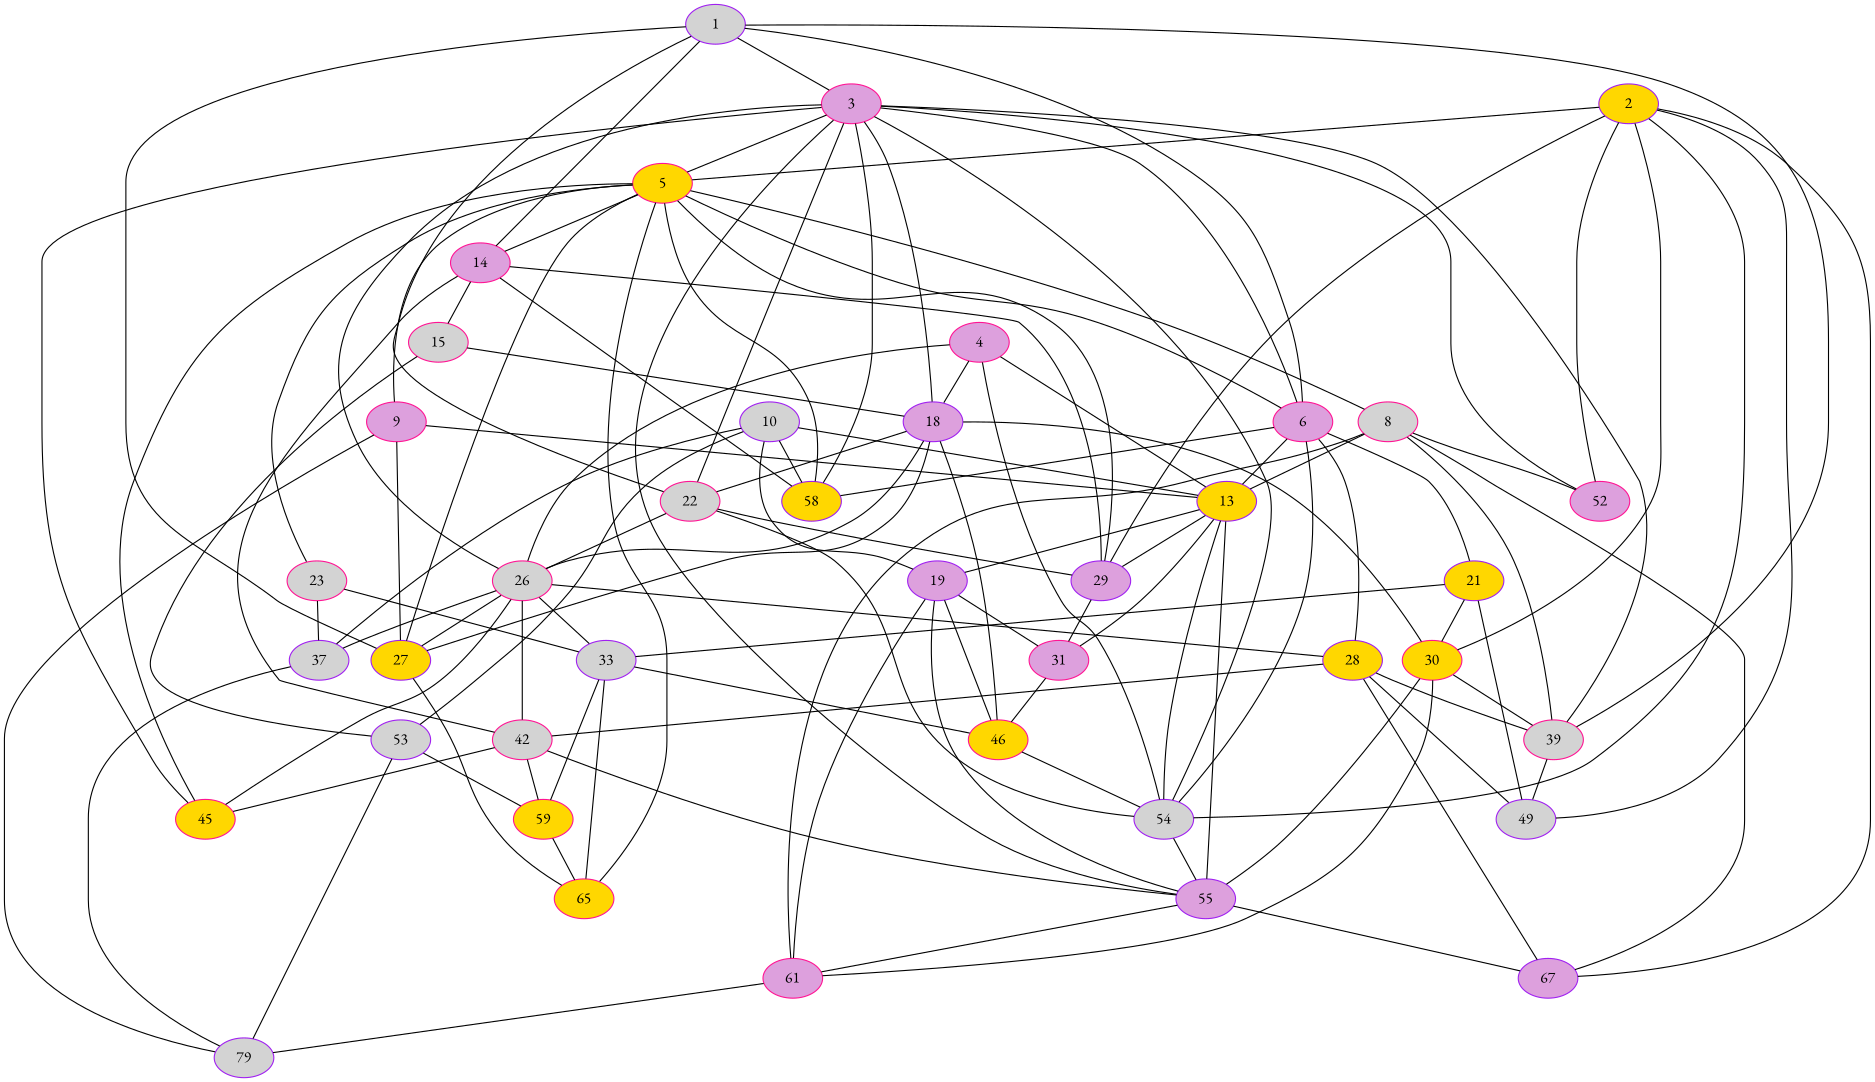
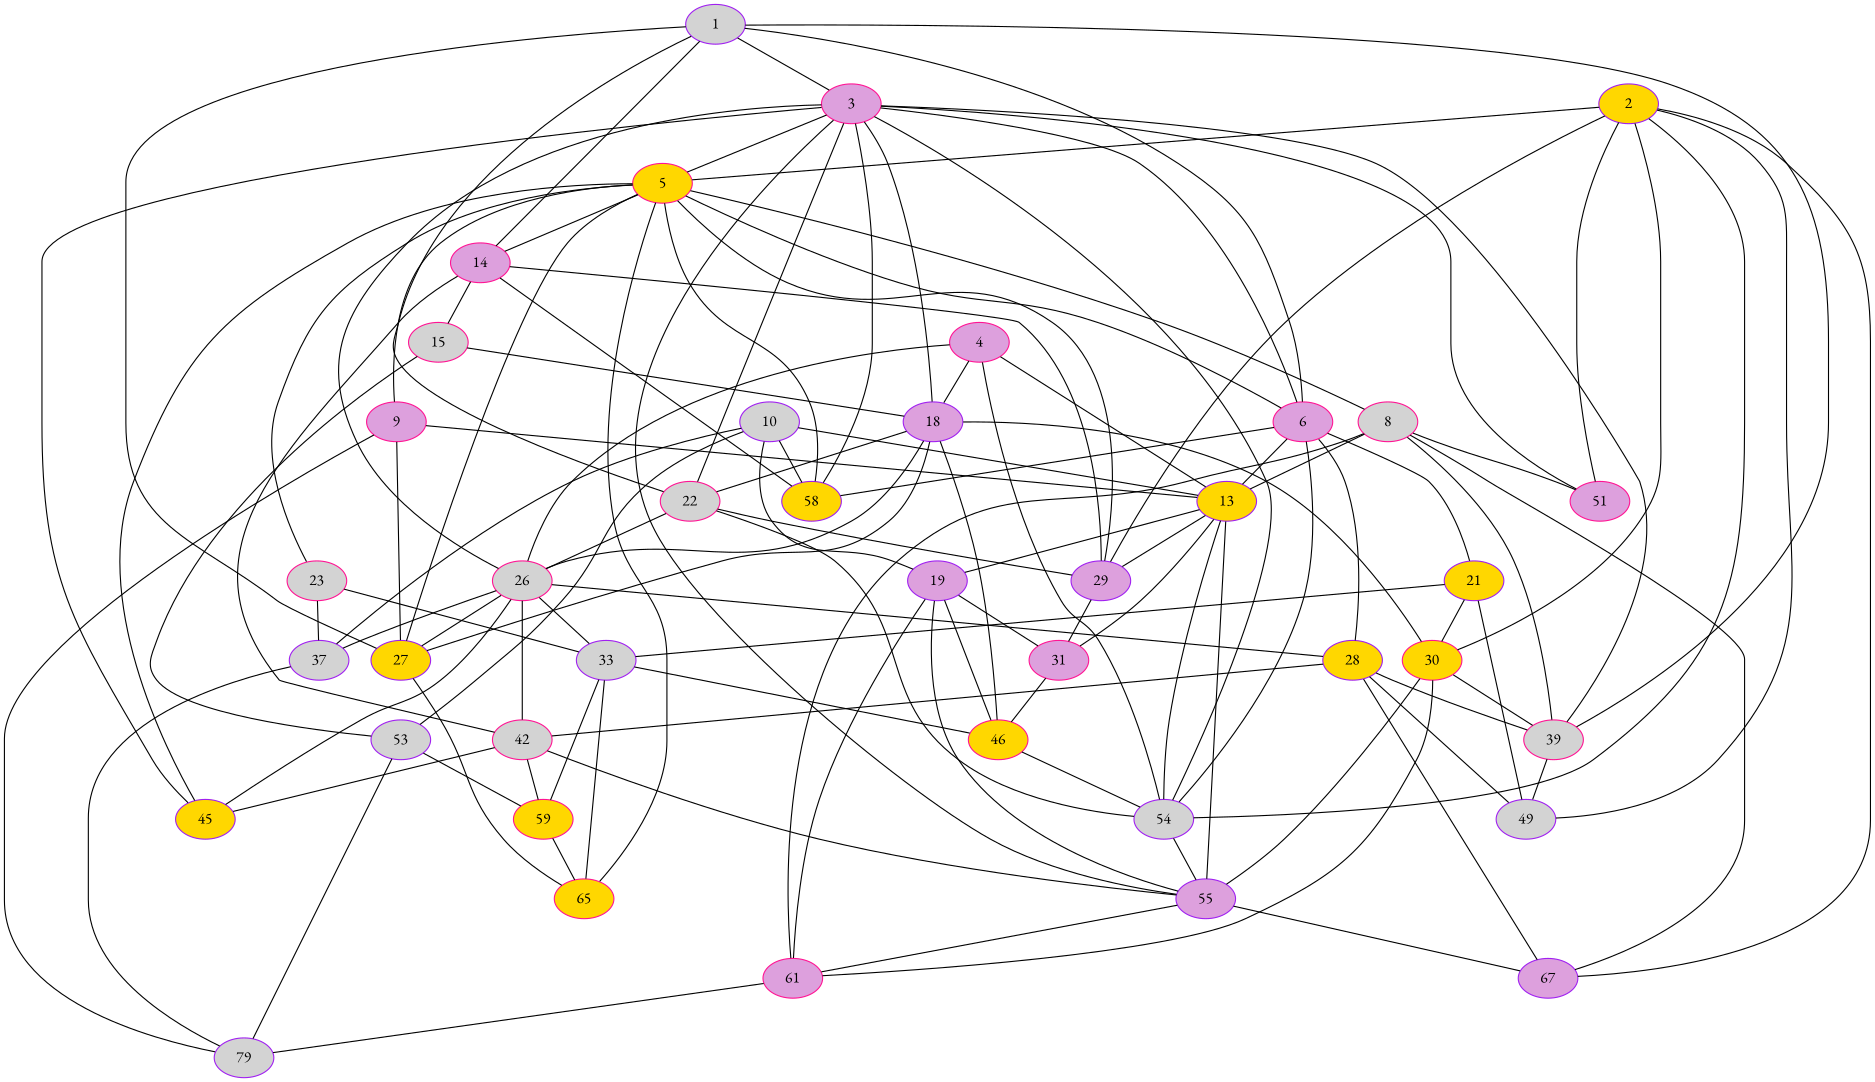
node "52": label "52" -> "51"
node "45": color deeppink -> purple
